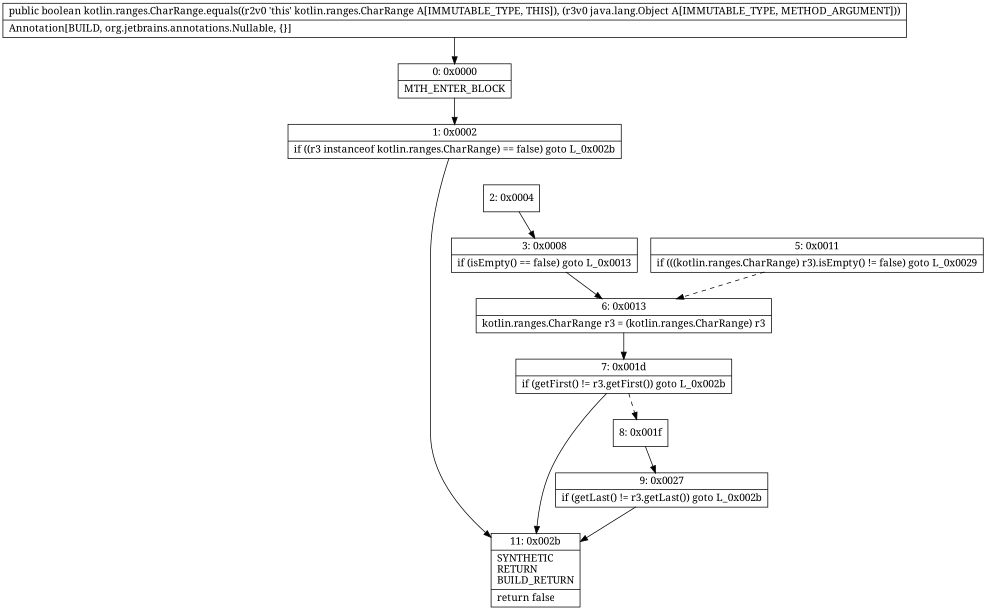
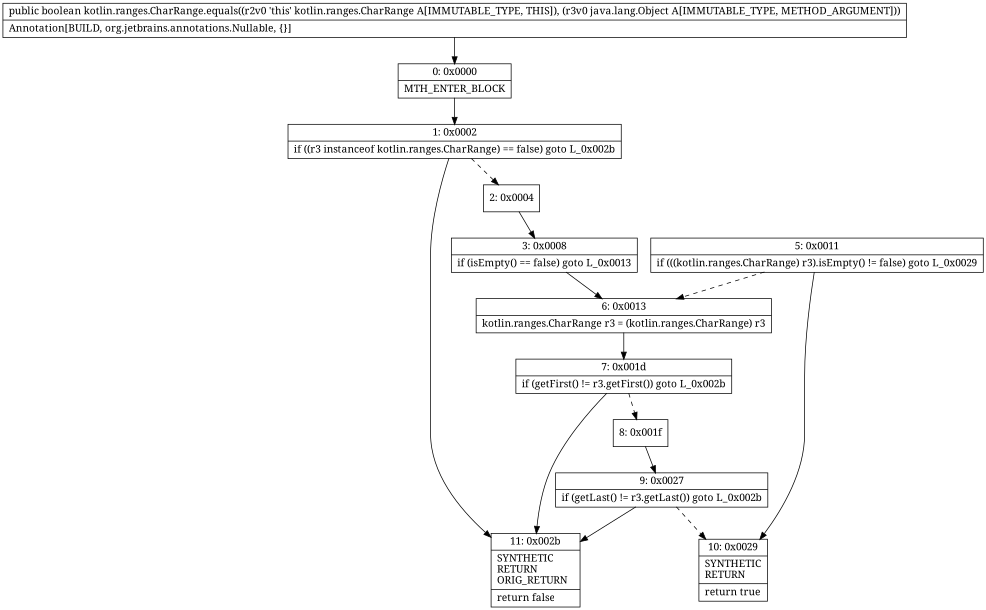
edge "1: 0x0002" -> "2: 0x0004": added
node "10: 0x0029": added
node "11: 0x002b": text "BUILD_RETURN" -> "ORIG_RETURN"
